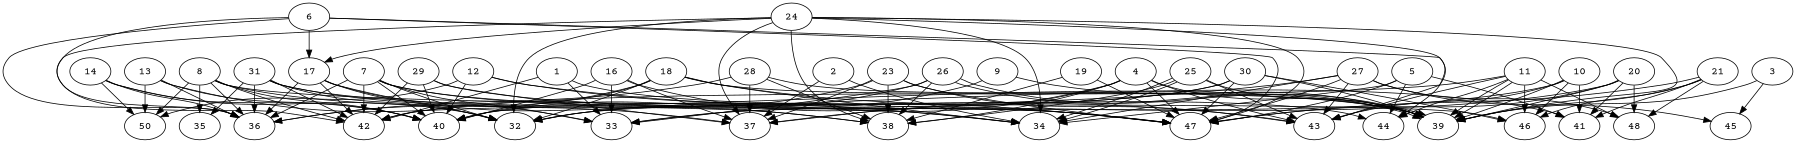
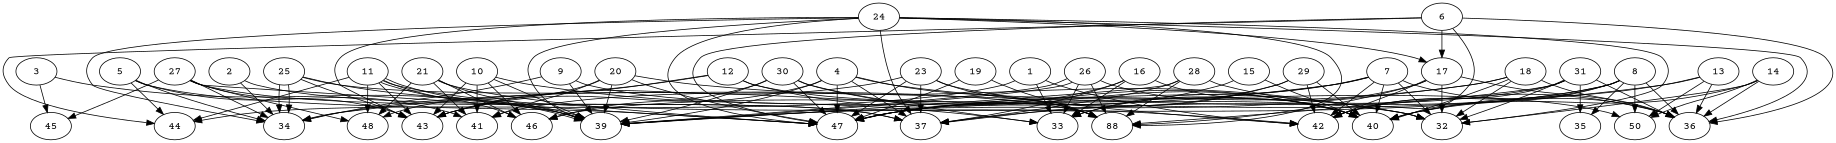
node "15": added
edge "18" -> "34": now "9" -> "34"
node "38": label "38" -> "88"
